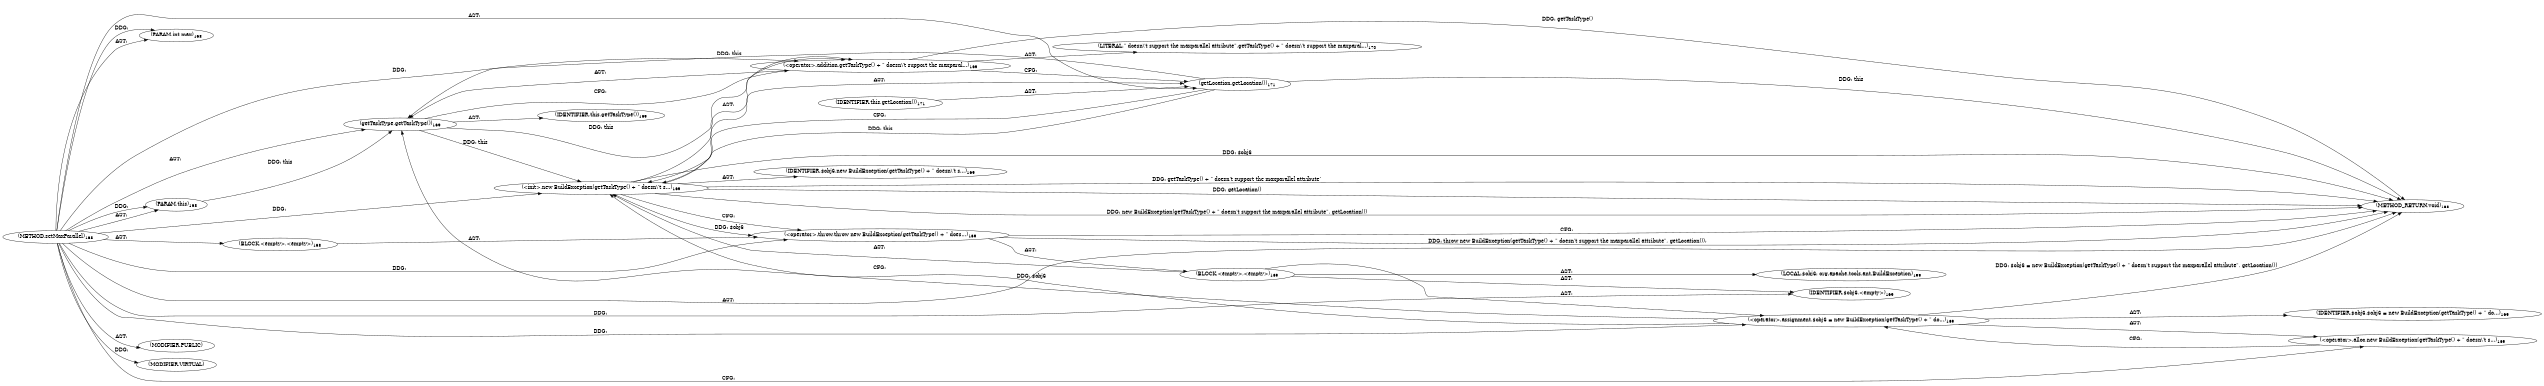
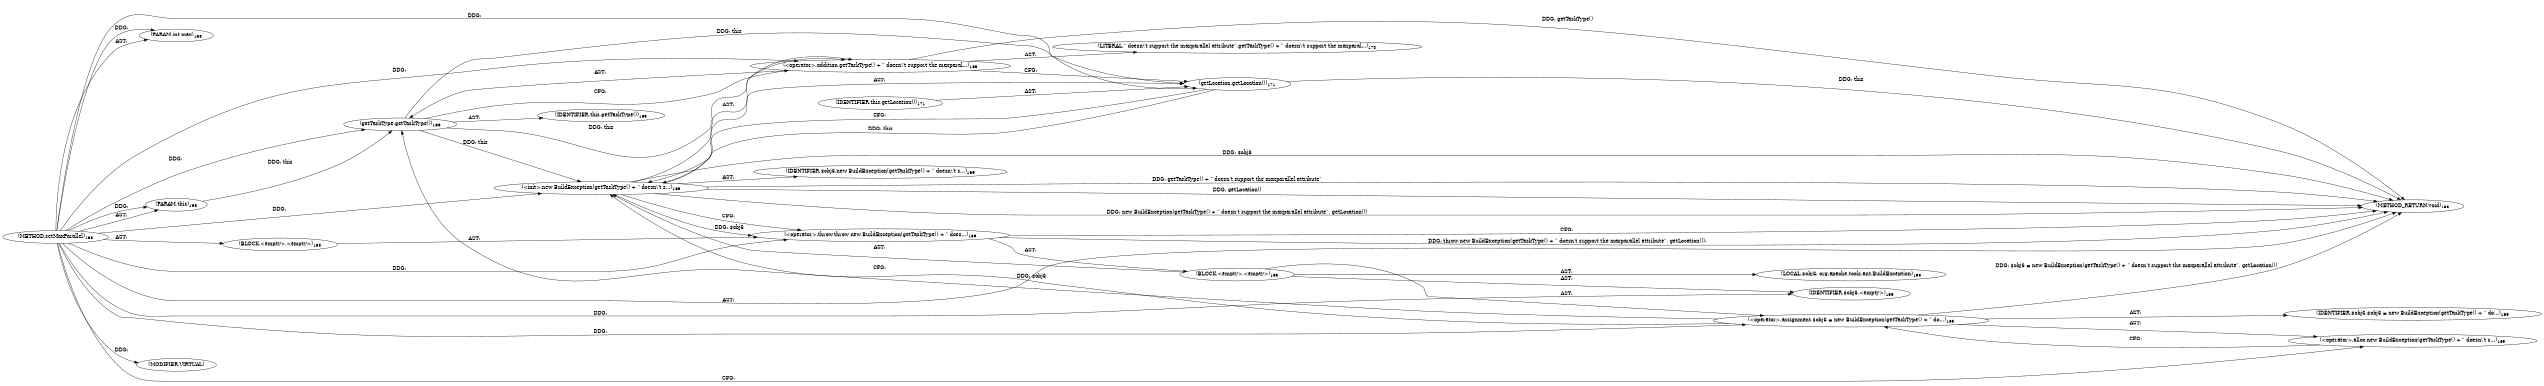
edge "(METHOD,setMaxParallel)" -> "(getLocation,getLocation())": label "AST: " -> "DDG: "
edge "(getLocation,getLocation())" -> "(getTaskType,getTaskType())": reversed
edge "(METHOD,setMaxParallel)" -> "(getTaskType,getTaskType())": label "AST: " -> "DDG: "
node "(MODIFIER,PUBLIC)": removed
